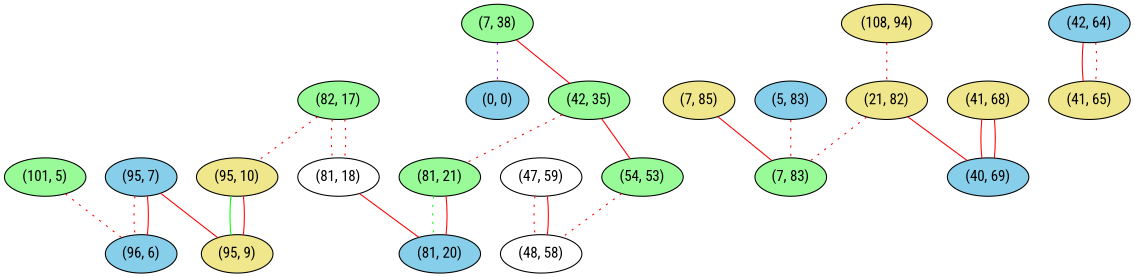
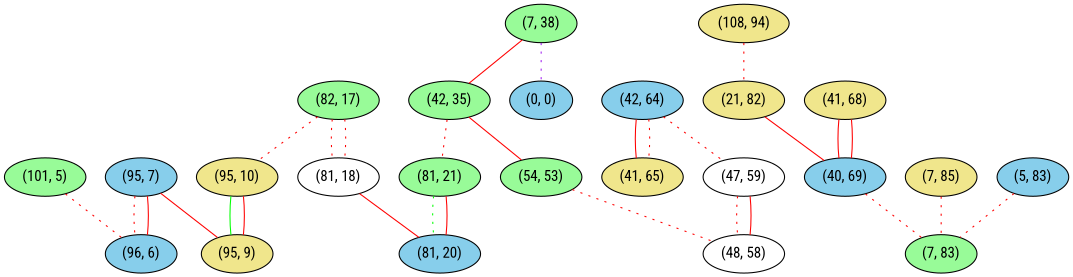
edge "(42, 64)" -- "(47, 59)": added
edge "(7, 85)" -- "(7, 83)": style solid -> dotted
edge "(21, 82)" -- "(7, 83)": now "(40, 69)" -- "(7, 83)"
